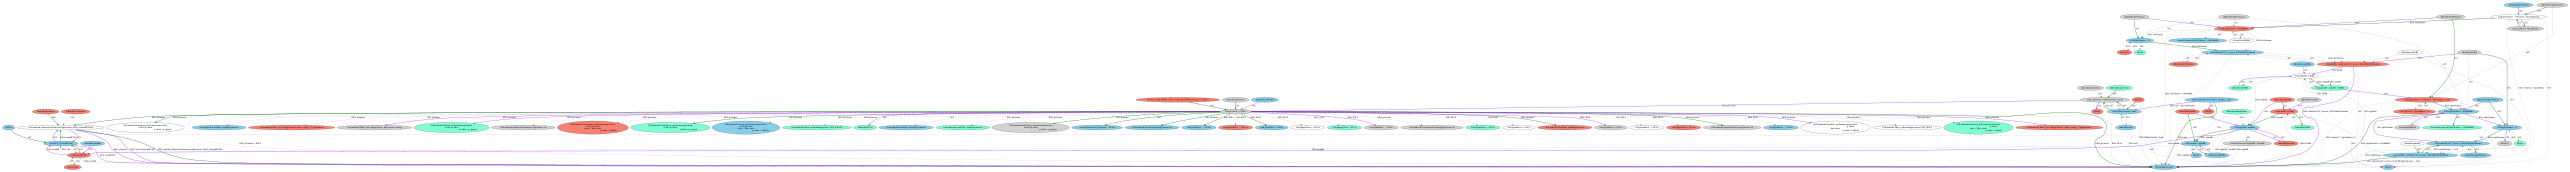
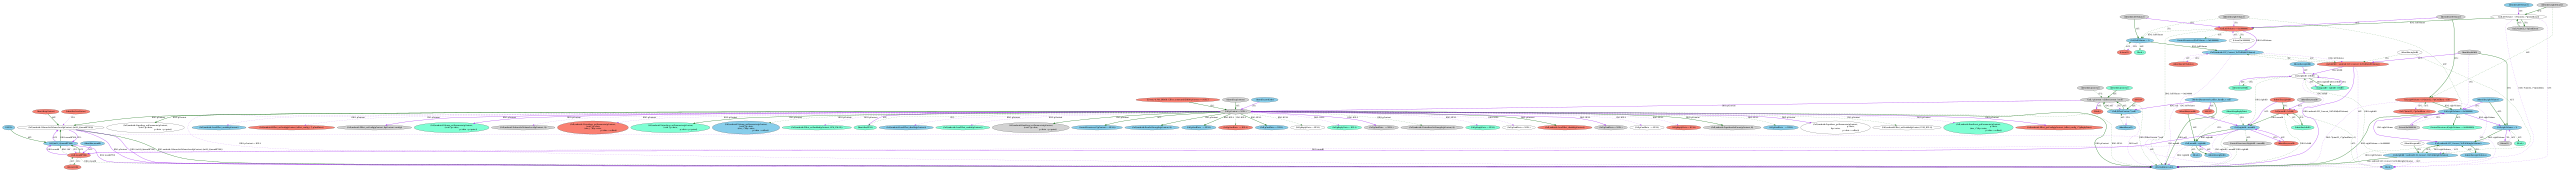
edge "(Call,leftVolume == 0x1000000)" -> "(Call,android::LVC_Convert_VolToDb(leftVolume))": style dashed -> bold
edge "(Call,pandB = rightdB - leftdB)" -> "(Call,rightVolume = ((*((uint32_t *)pCmdData + 1))))": now "(Call,pandB = rightdB - leftdB)" -> "(Call,rightdB - leftdB)"
node "(Call,android::Effect_setEnabled(pContext, LVM_TRUE))": label "(Call,android::Effect_setEnabled(pContext, LVM_TRUE))" -> "(Call,android::Effect_setEnabled(pContext, LVM_NULL))"
